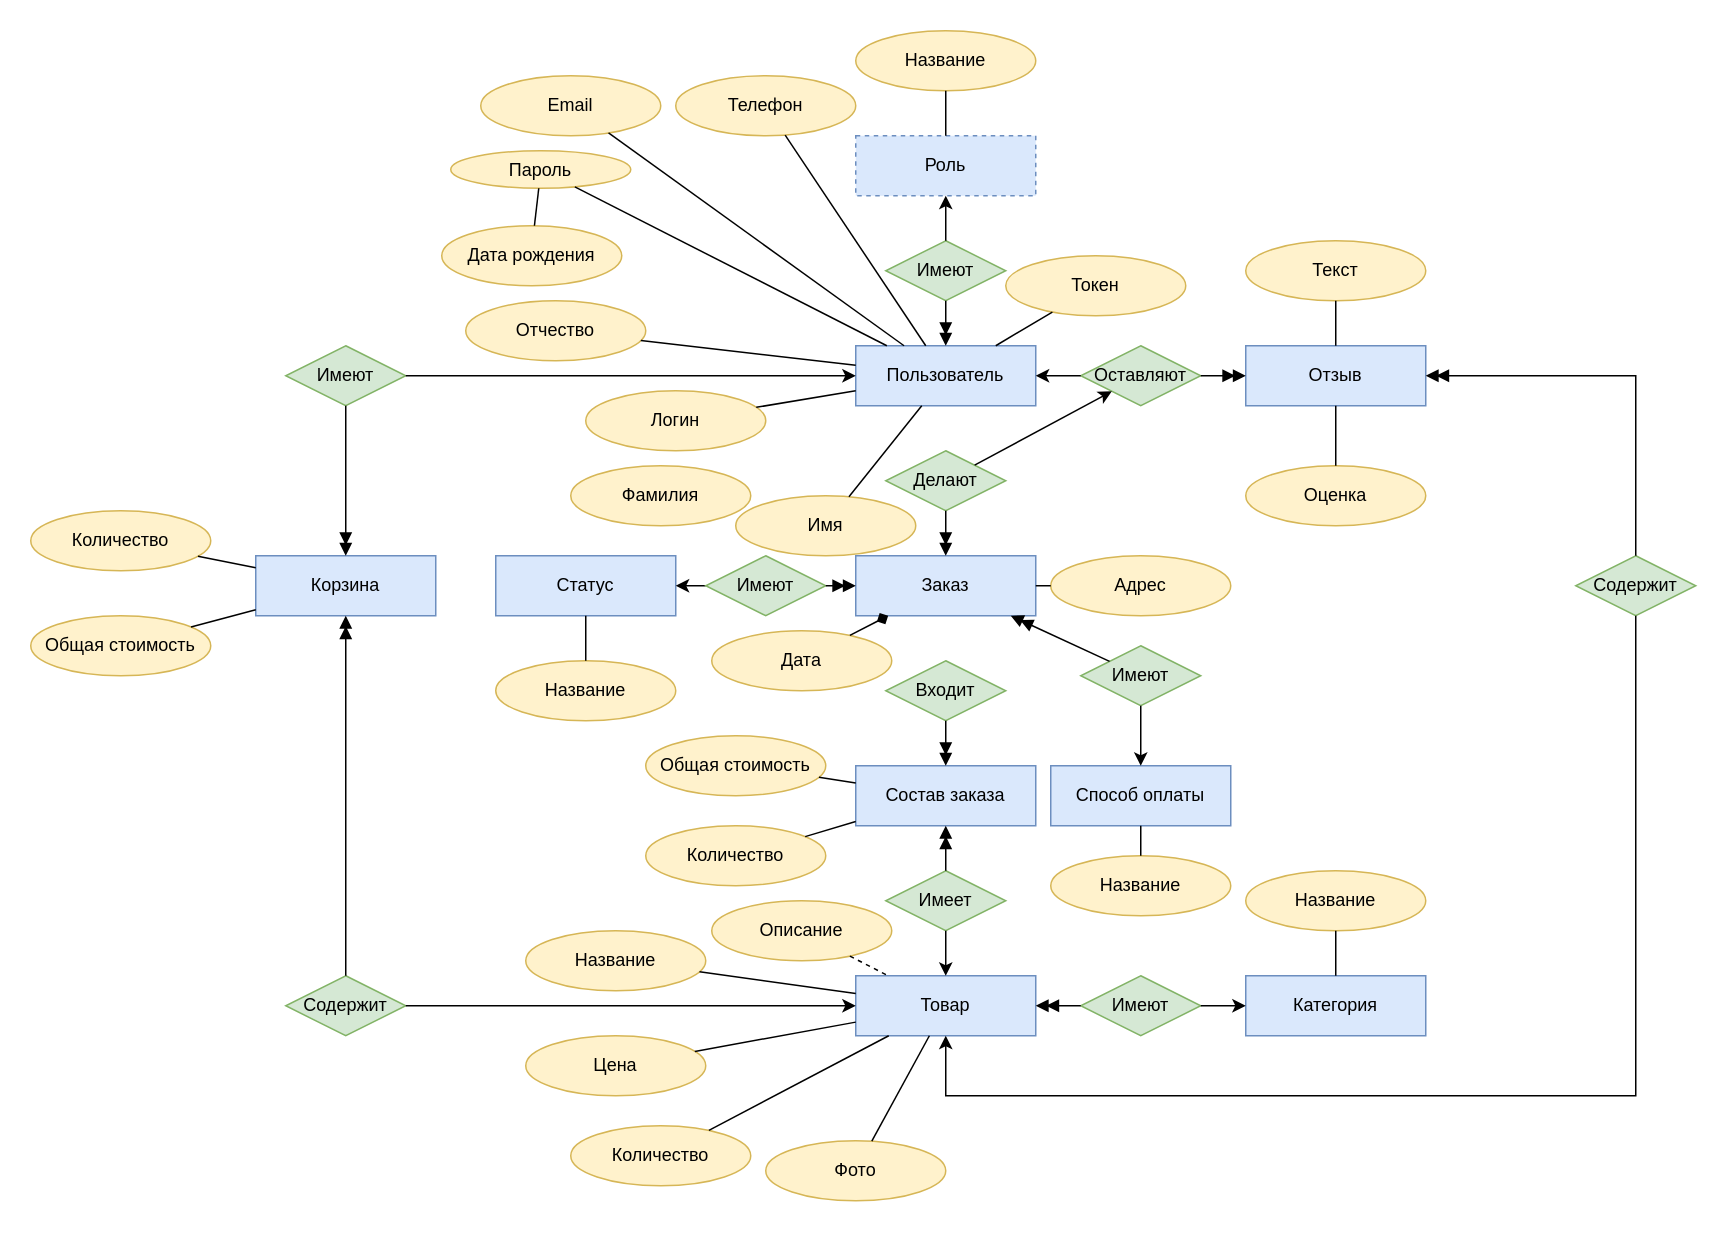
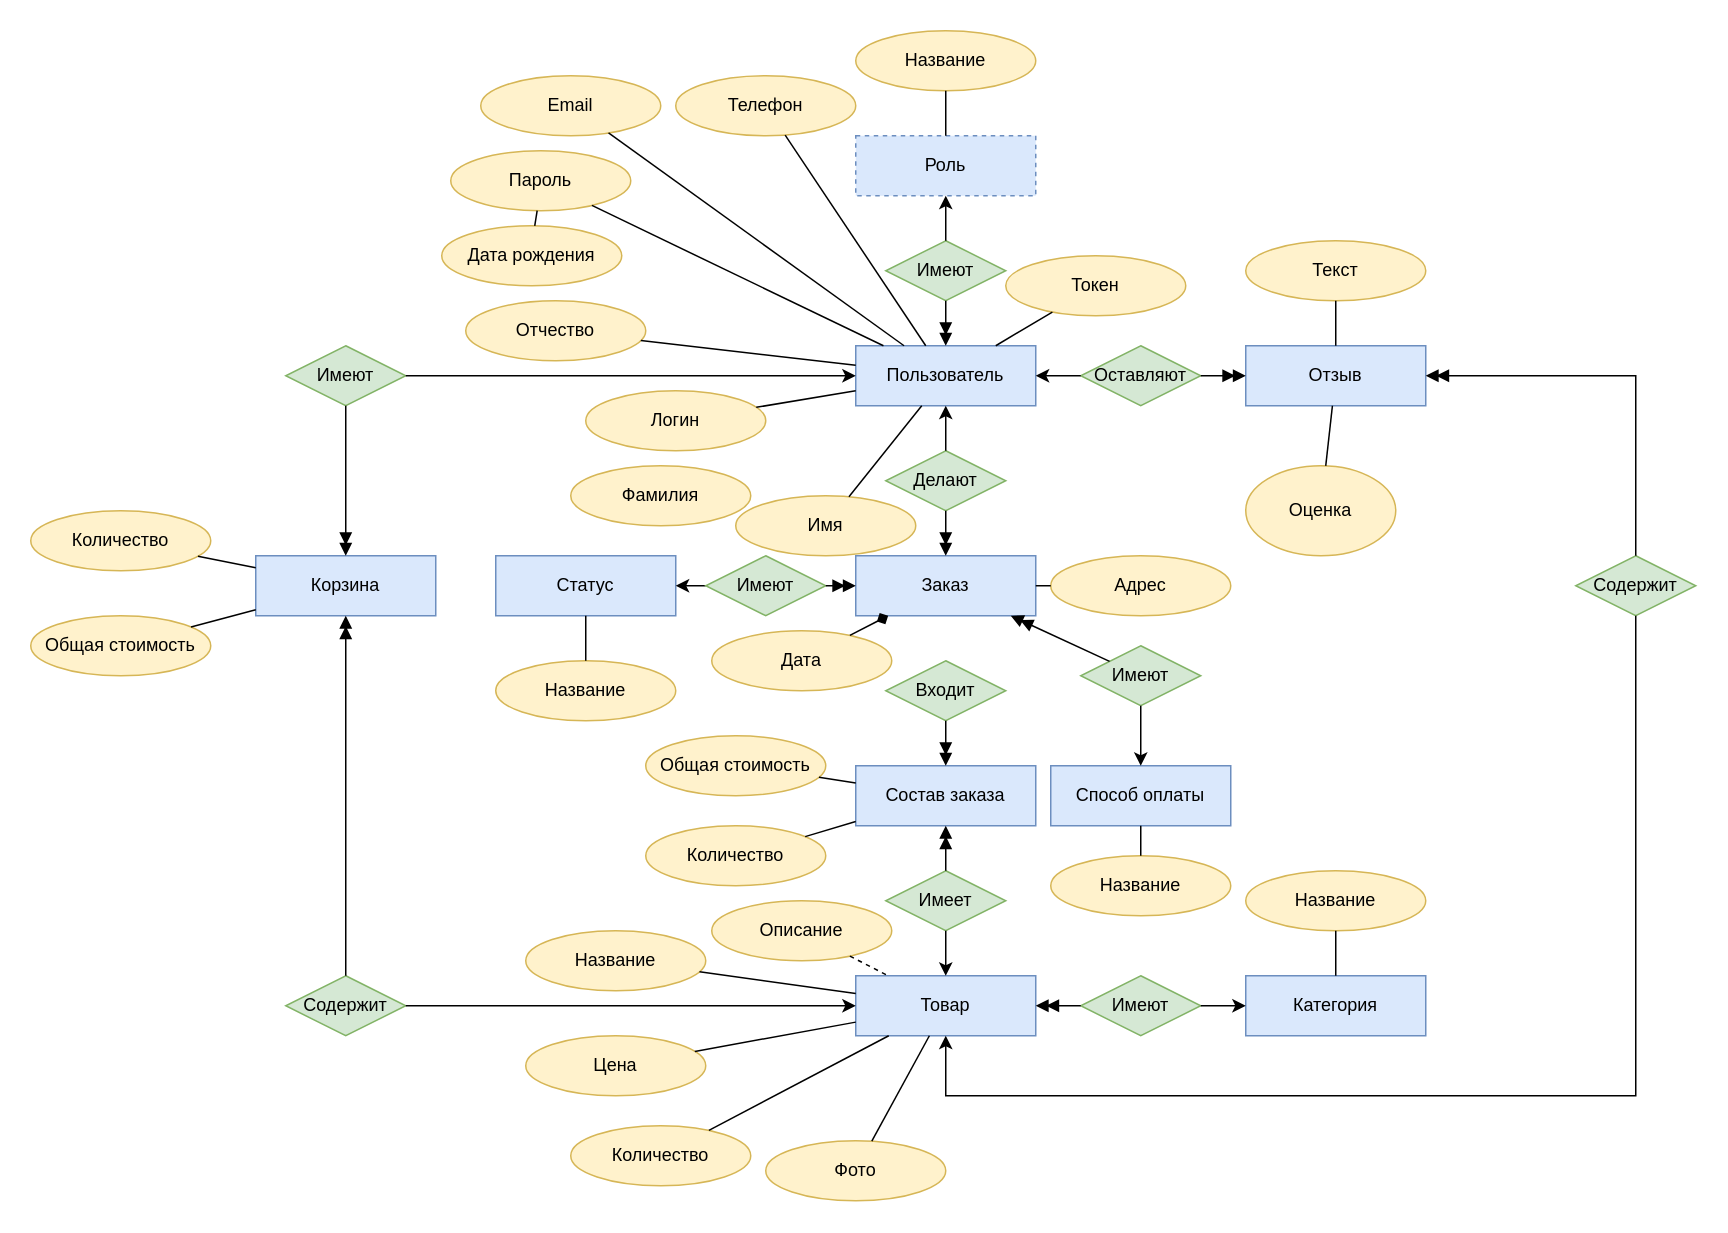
node "Пароль": size 180x38 -> 180x60
edge "Делают" -> "Оставляют": now "Делают" -> "Пользователь"
node "Оценка": size 180x60 -> 150x90
